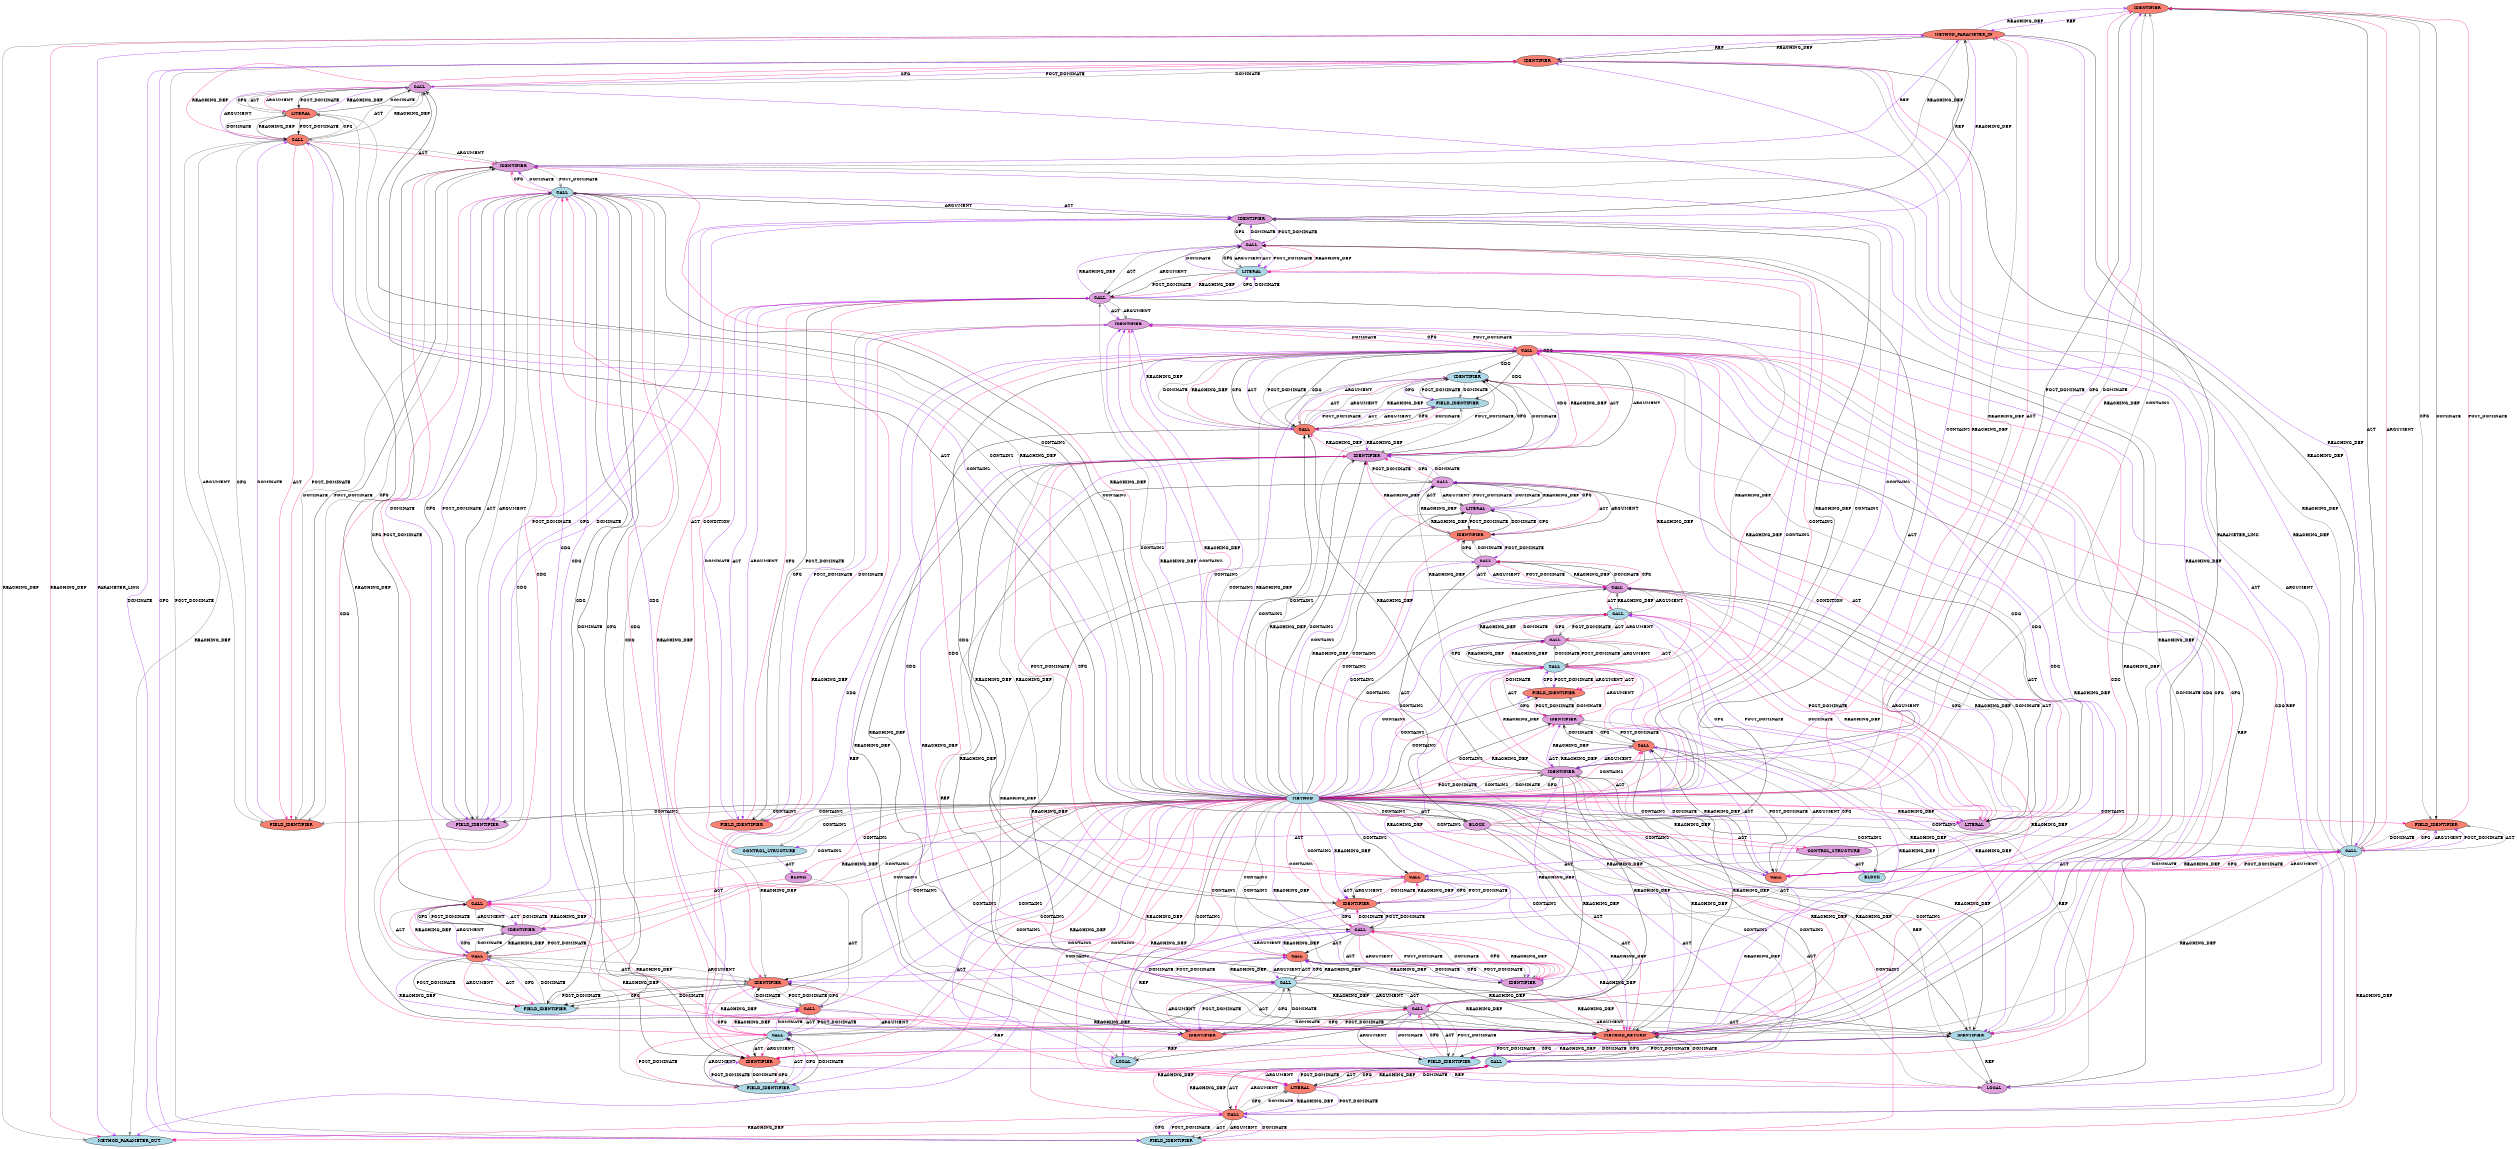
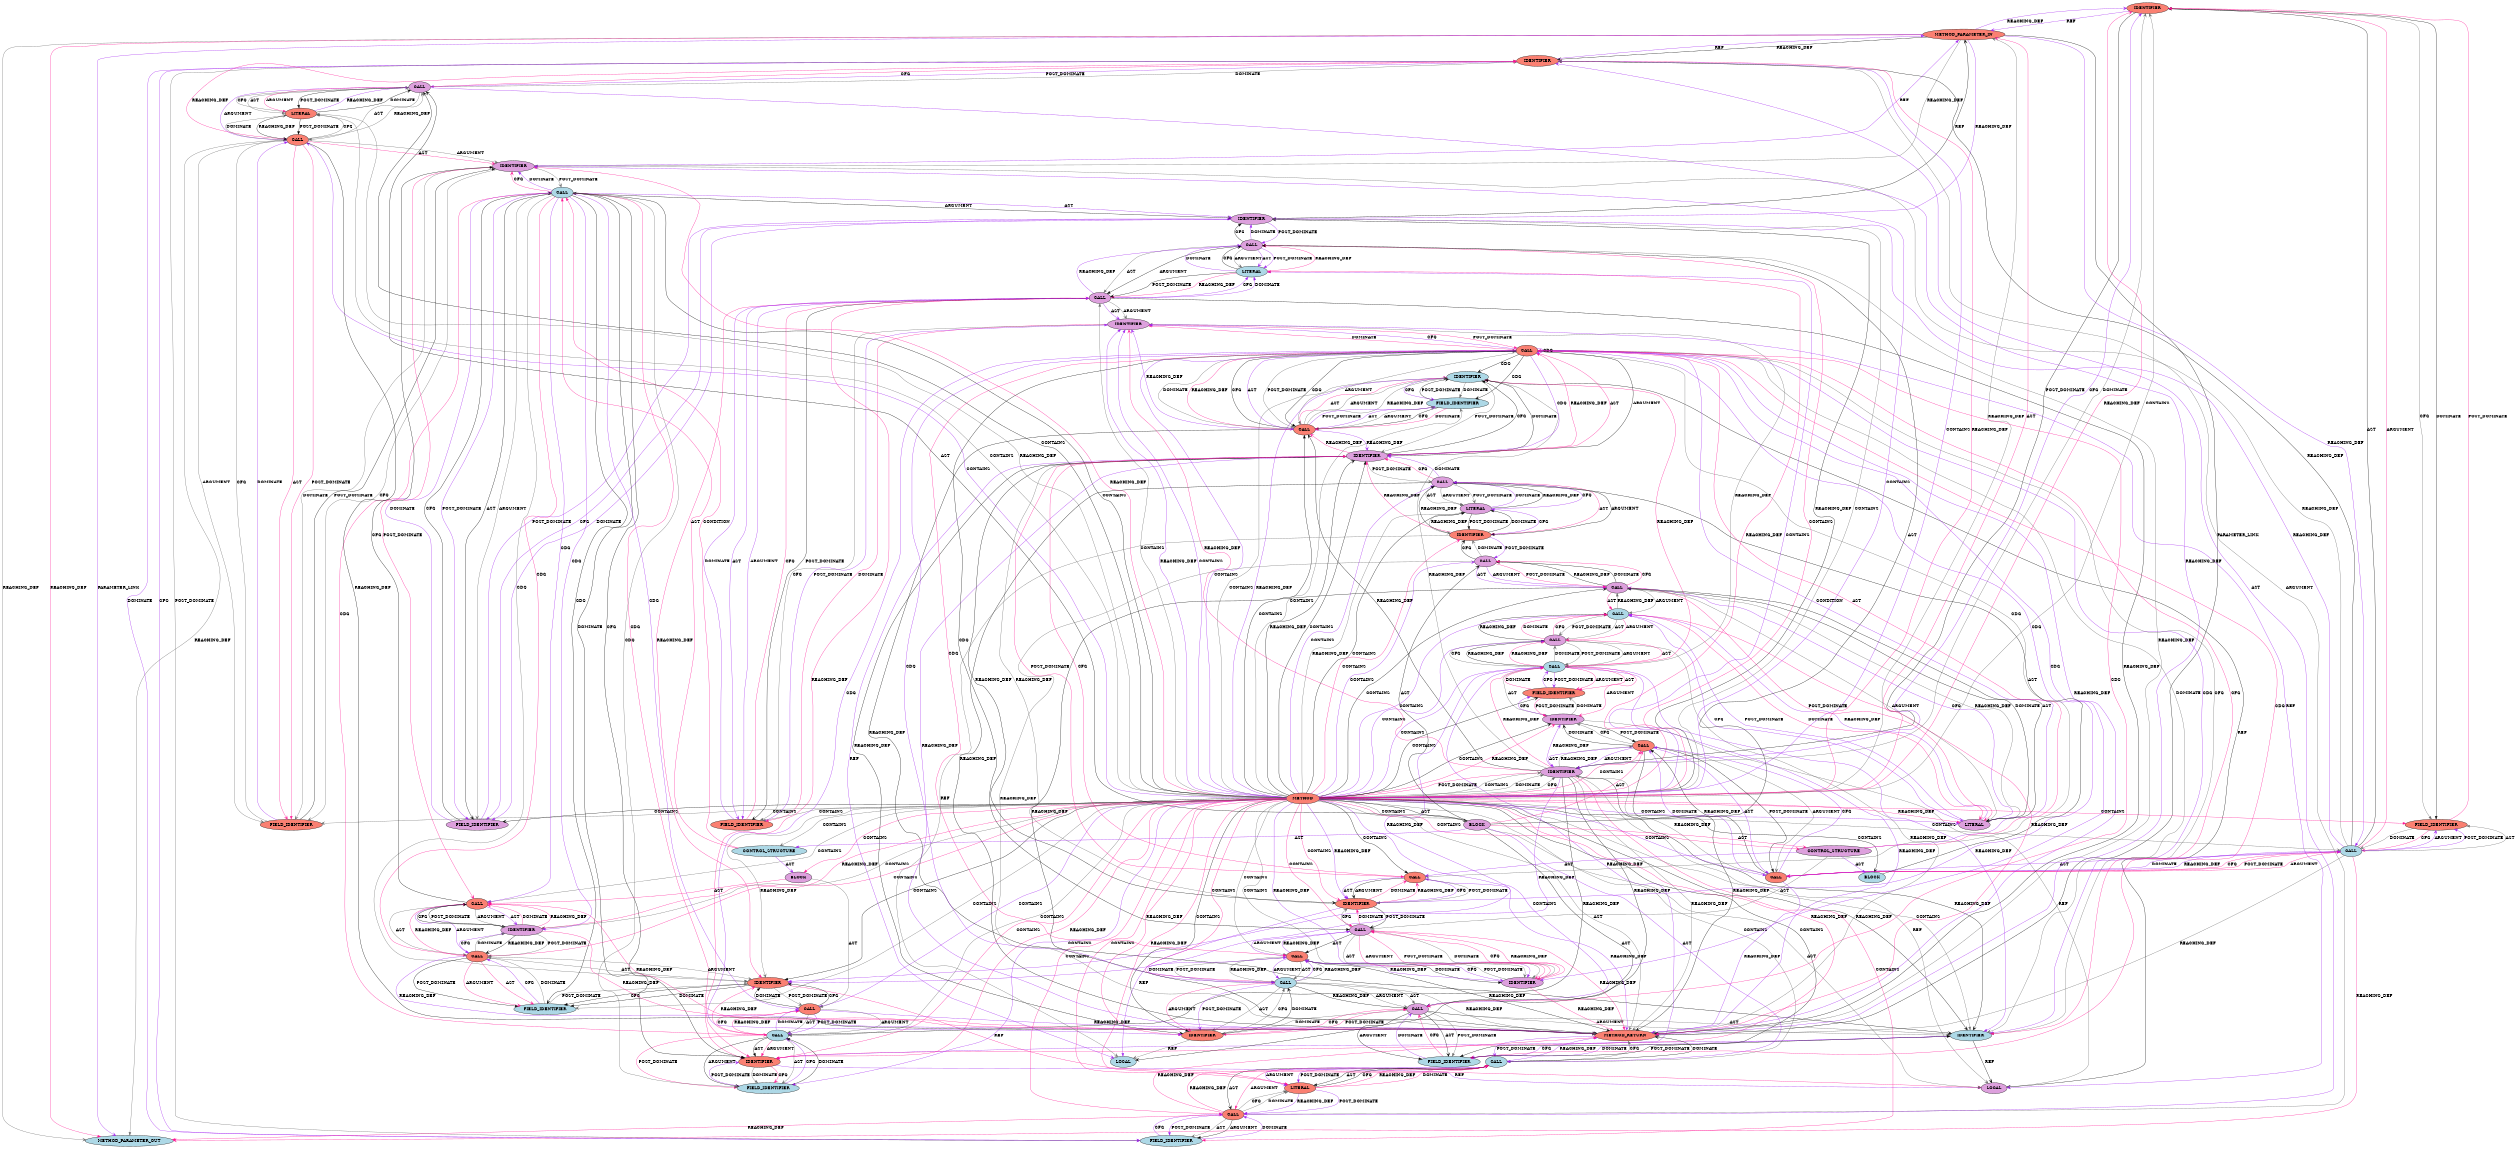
node "METHOD": fillcolor lightblue -> salmon
edge "METHOD" -> "METHOD_RETURN": color deeppink -> gray40
edge "METHOD" -> "METHOD_PARAMETER_OUT": removed, label "AST"
